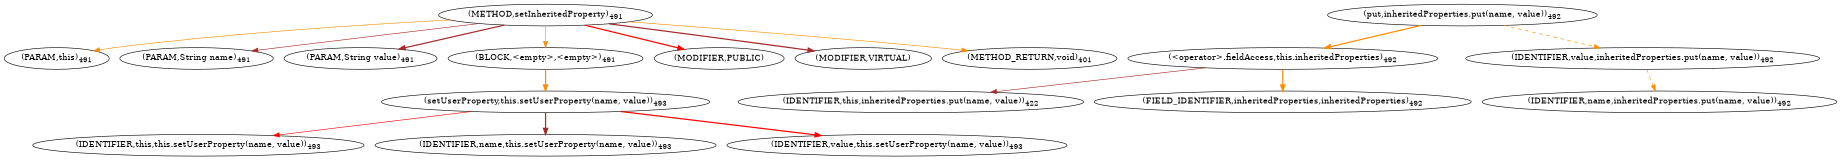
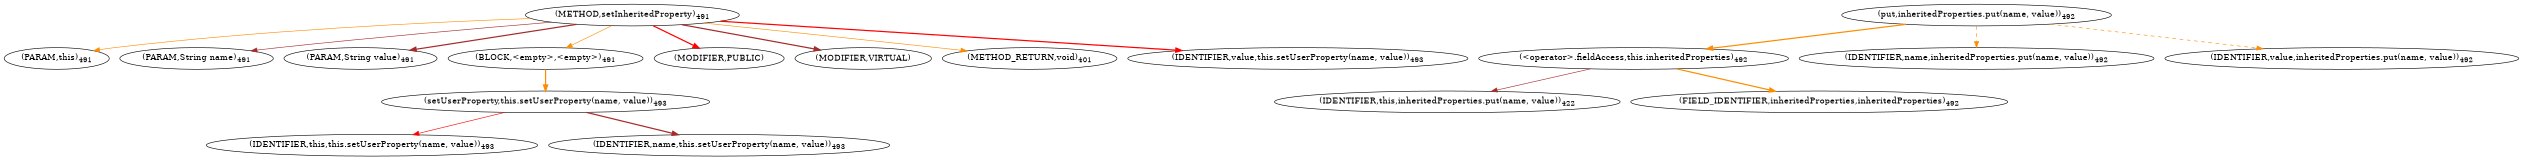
edge "(IDENTIFIER,value,inheritedProperties.put(name, value))" -> "(IDENTIFIER,name,inheritedProperties.put(name, value))": now "(put,inheritedProperties.put(name, value))" -> "(IDENTIFIER,name,inheritedProperties.put(name, value))"
edge "(setUserProperty,this.setUserProperty(name, value))" -> "(IDENTIFIER,value,this.setUserProperty(name, value))": now "(METHOD,setInheritedProperty)" -> "(IDENTIFIER,value,this.setUserProperty(name, value))"
